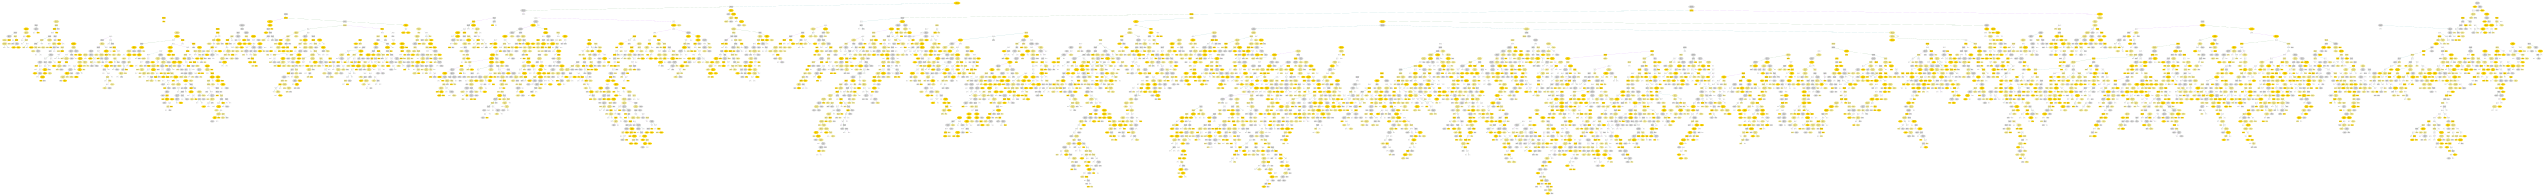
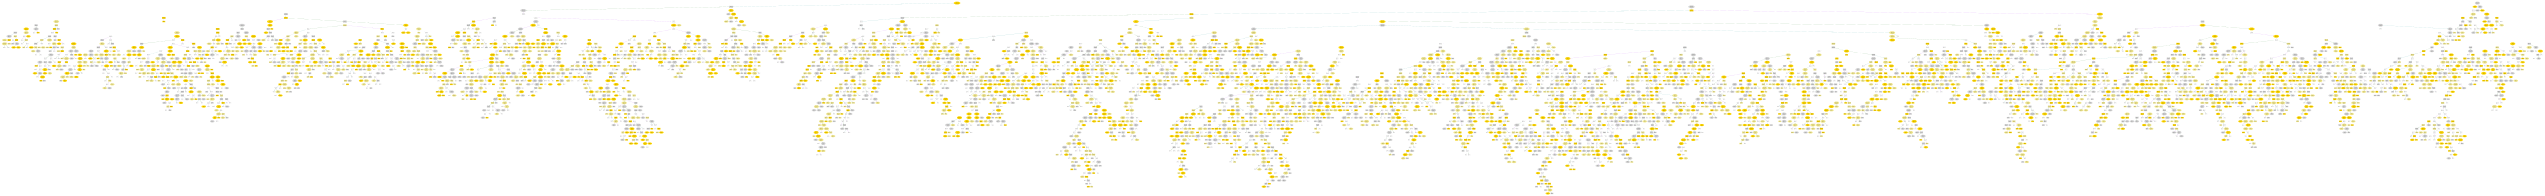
node "entropy = 0.0 samples = 227 value = [227, 0]": fillcolor khaki -> white
node "X[107] <= 0.734 entropy = 0.845 samples = 33 value = [9, 24]": fillcolor gold -> lightgrey
